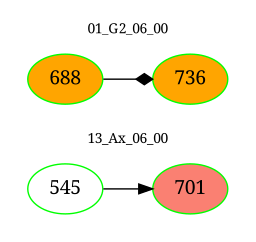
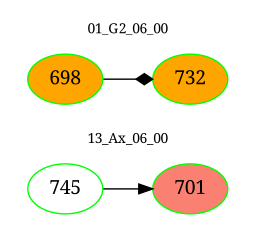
node "688": label "688" -> "698"
node "736": label "736" -> "732"
node "545": label "545" -> "745"
